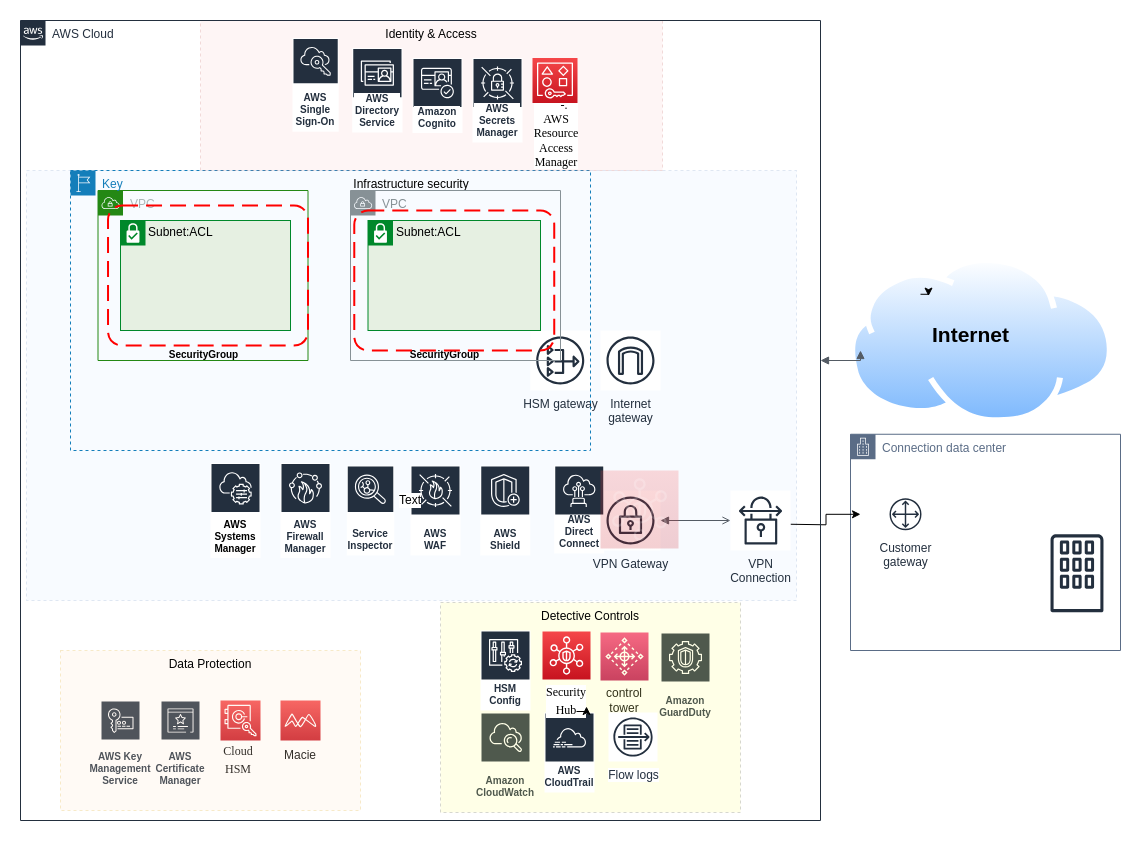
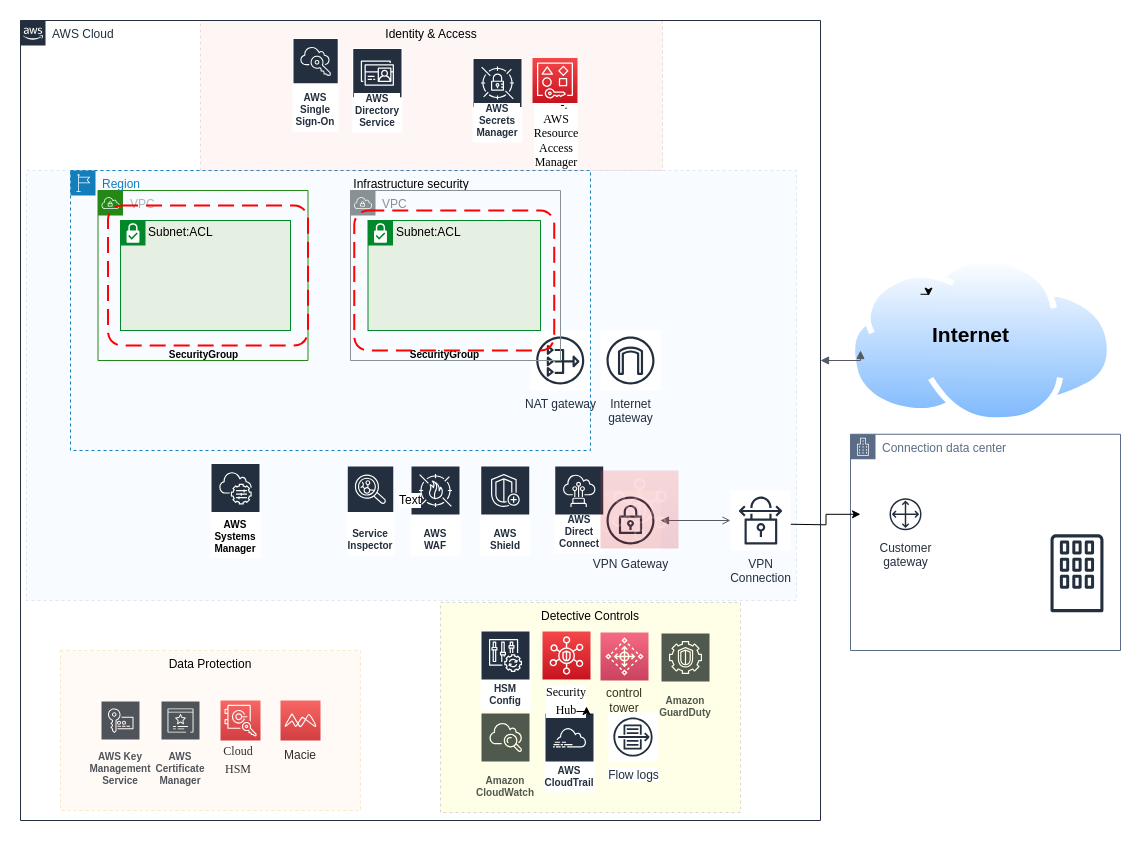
node "Amazon Cognito": removed
node "Key": label "Key" -> "Region"
node "HSM gateway": label "HSM gateway" -> "NAT gateway"
node "AWS Firewall Manager": removed
